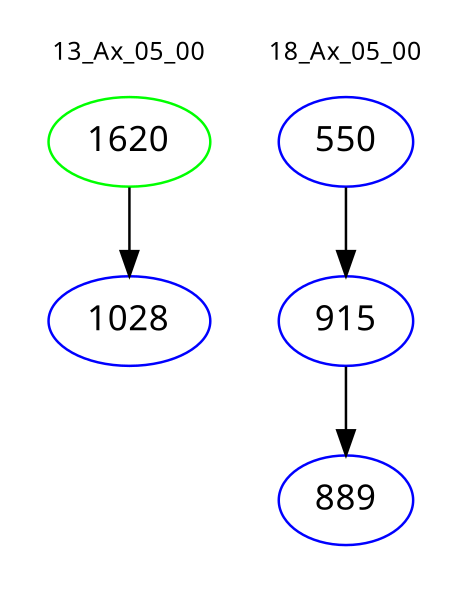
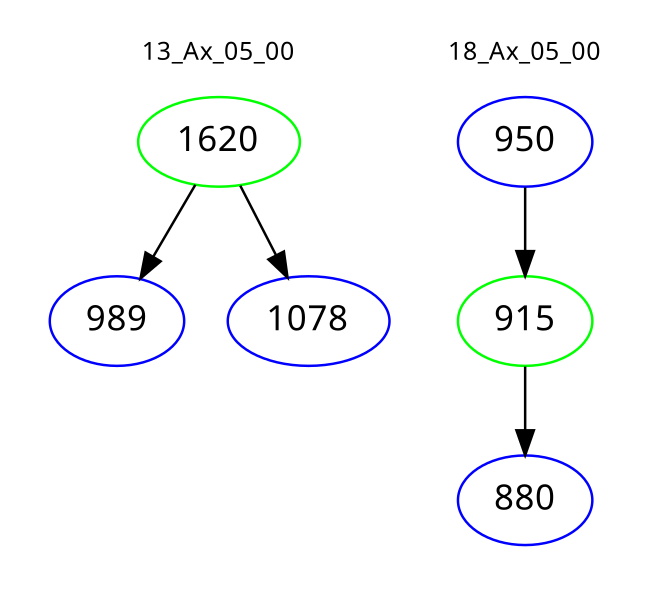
node "550": label "550" -> "950"
node "989": added
node "1028": label "1028" -> "1078"
node "915": color blue -> green
node "889": label "889" -> "880"
